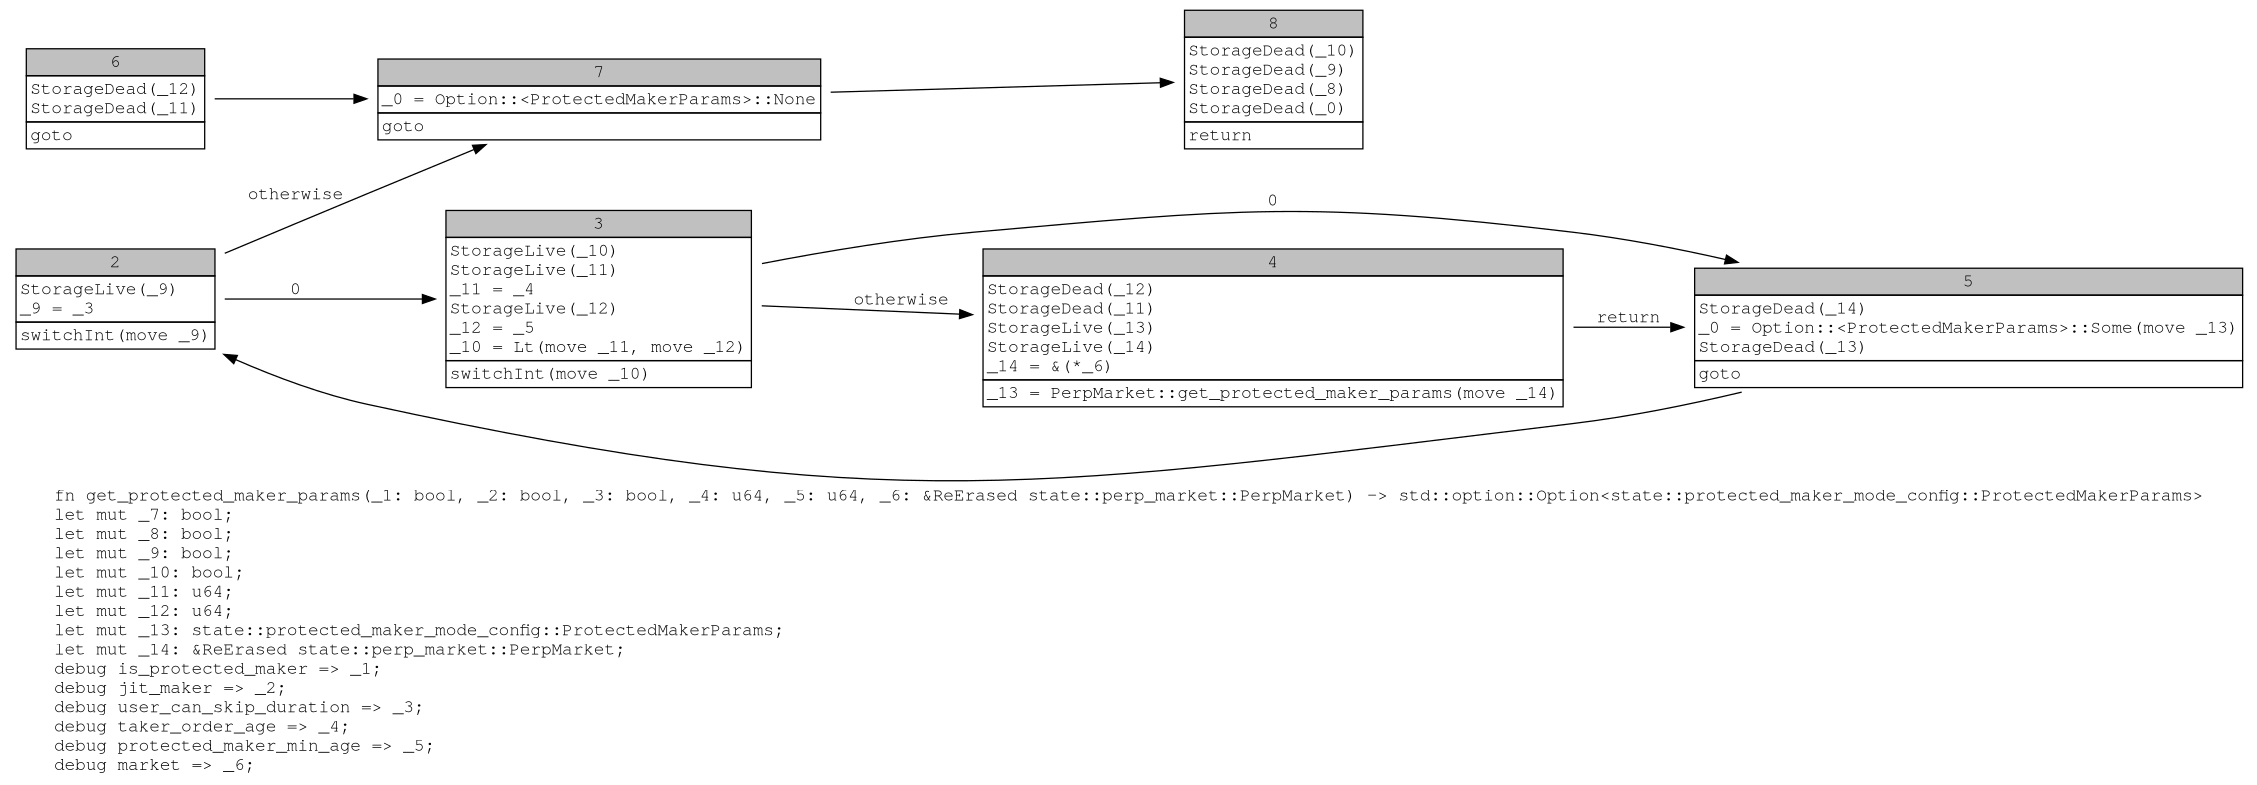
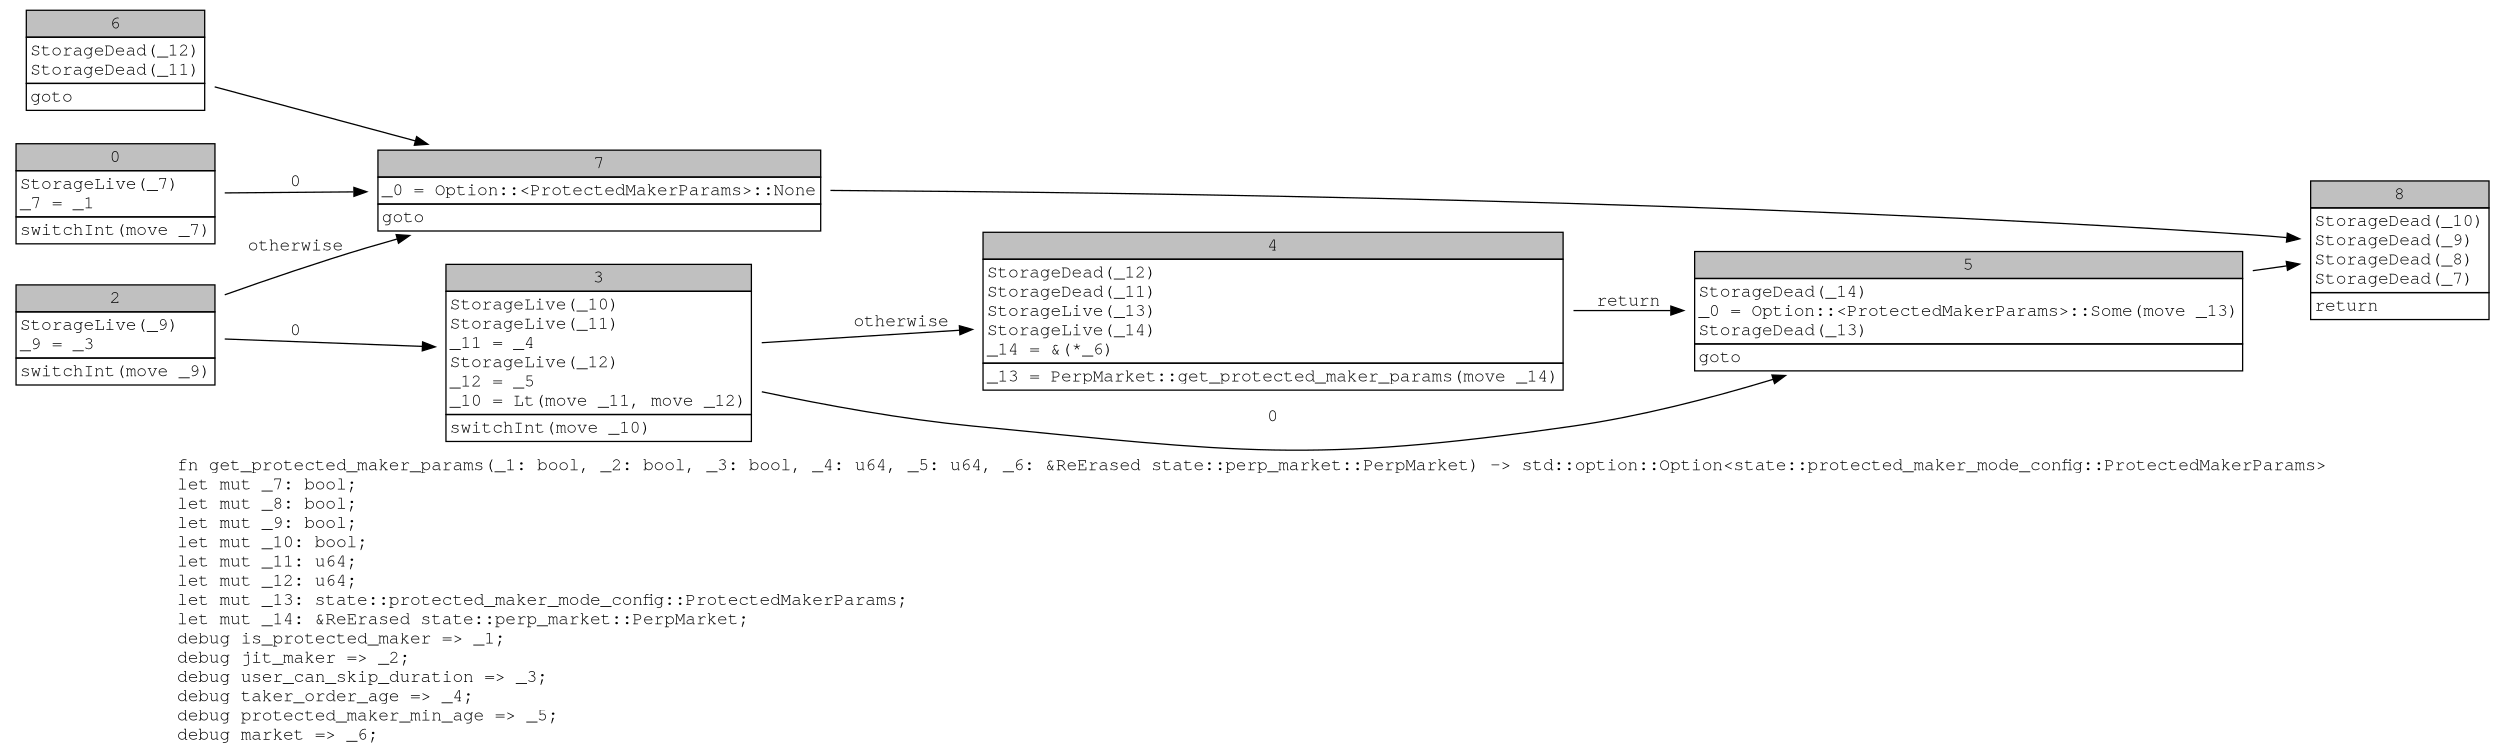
node "8": text "StorageDead(_0)" -> "StorageDead(_7)"
node "0": added
edge "5" -> "2": now "5" -> "8"
